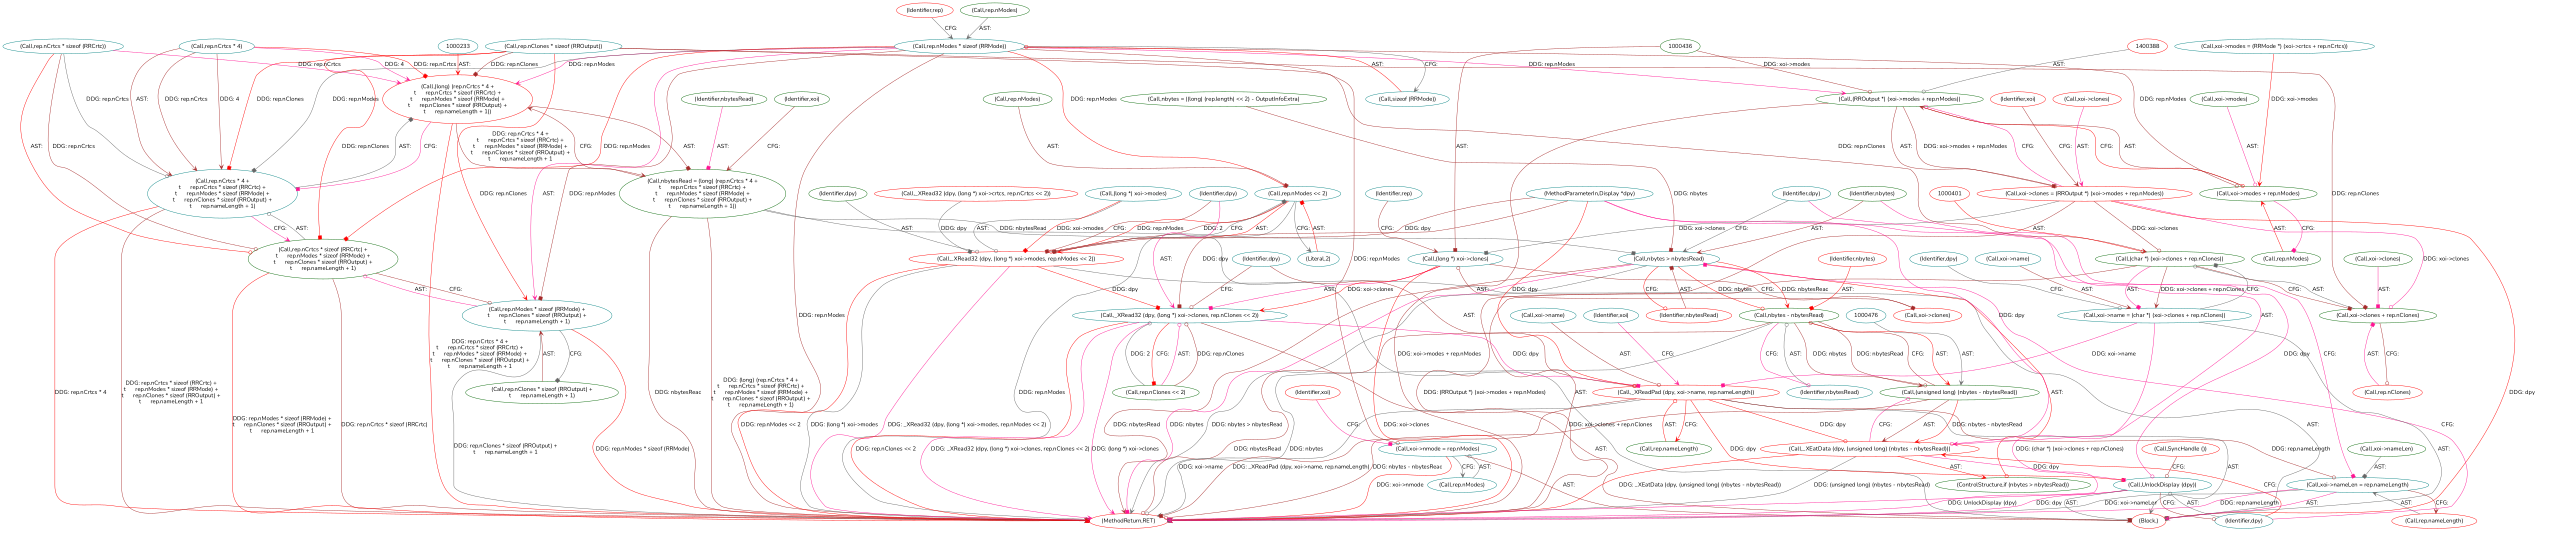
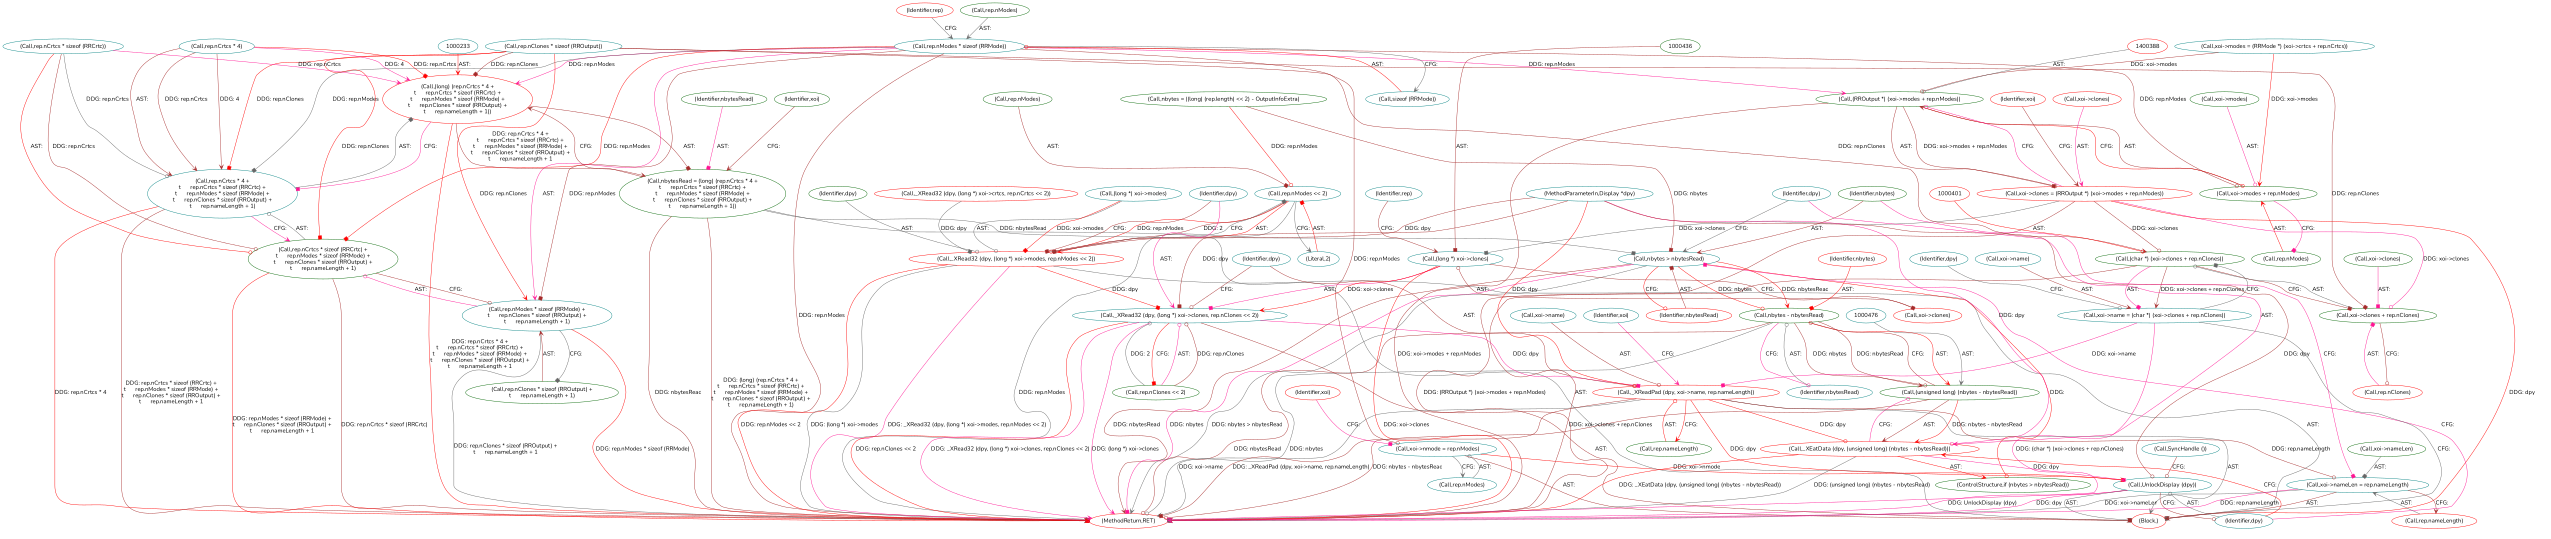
edge "1000436" -> "(Call,(RROutput *) (xoi->modes + rep.nModes))": now "(Call,xoi->modes = (RRMode *) (xoi->crtcs + rep.nCrtcs))" -> "(Call,(RROutput *) (xoi->modes + rep.nModes))"
edge "(Call,rep.nModes * sizeof (RRMode))" -> "(Call,rep.nModes << 2)": now "(Call,nbytes = ((long) (rep.length) << 2) - OutputInfoExtra)" -> "(Call,rep.nModes << 2)"
edge "(MethodParameterIn,Display *dpy)" -> "(Call,UnlockDisplay (dpy))": color deeppink -> brown
edge "(Call,nbytes > nbytesRead)" -> "(ControlStructure,if (nbytes > nbytesRead))": label "AST: " -> "DDG: "
node "(Call,SyncHandle ())": color red -> teal
edge "(Call,xoi->name = (char *) (xoi->clones + rep.nClones))" -> "(Block,)": label "AST: " -> "CFG: "
edge "(Call,xoi->nameLen = rep.nameLength)" -> "(Block,)": color deeppink -> brown
edge "(Call,xoi->nmode = rep.nModes)" -> "(MethodReturn,RET)": now "(Call,xoi->nmode = rep.nModes)" -> "(Call,UnlockDisplay (dpy))"
